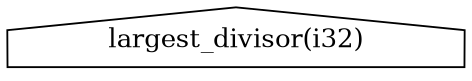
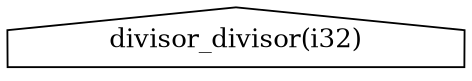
node "largest_divisor(i32)": label "largest_divisor(i32)" -> "divisor_divisor(i32)"
